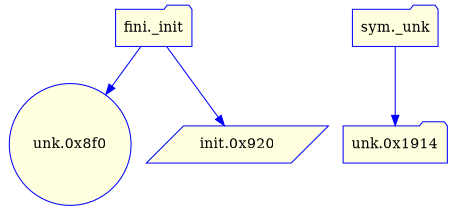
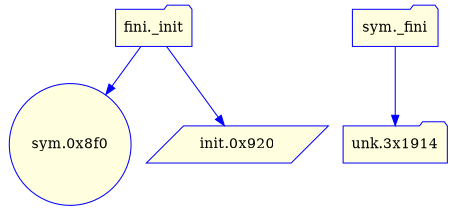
node "sym._unk": label "sym._unk" -> "sym._fini"
node "unk.0x8f0": label "unk.0x8f0" -> "sym.0x8f0"
node "unk.0x1914": label "unk.0x1914" -> "unk.3x1914"
